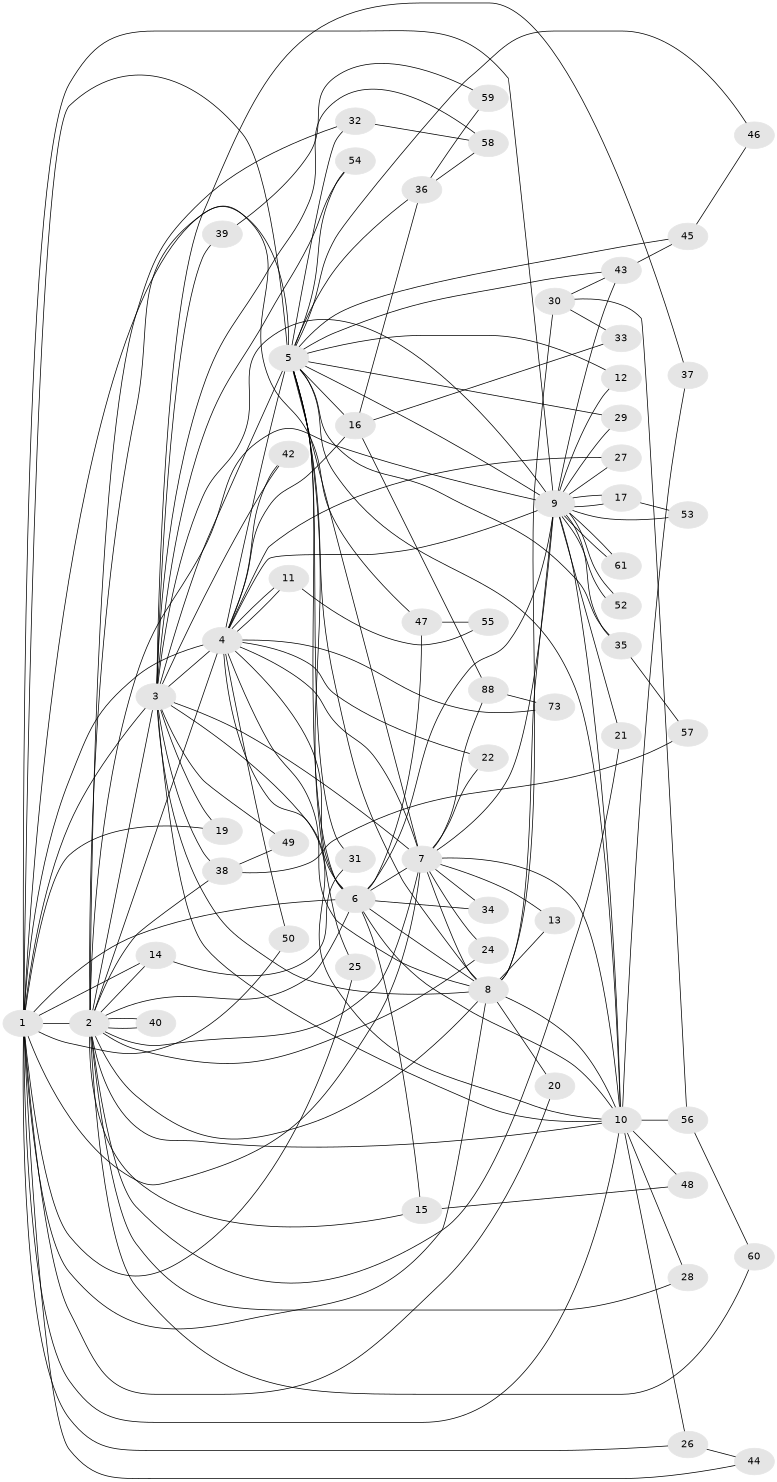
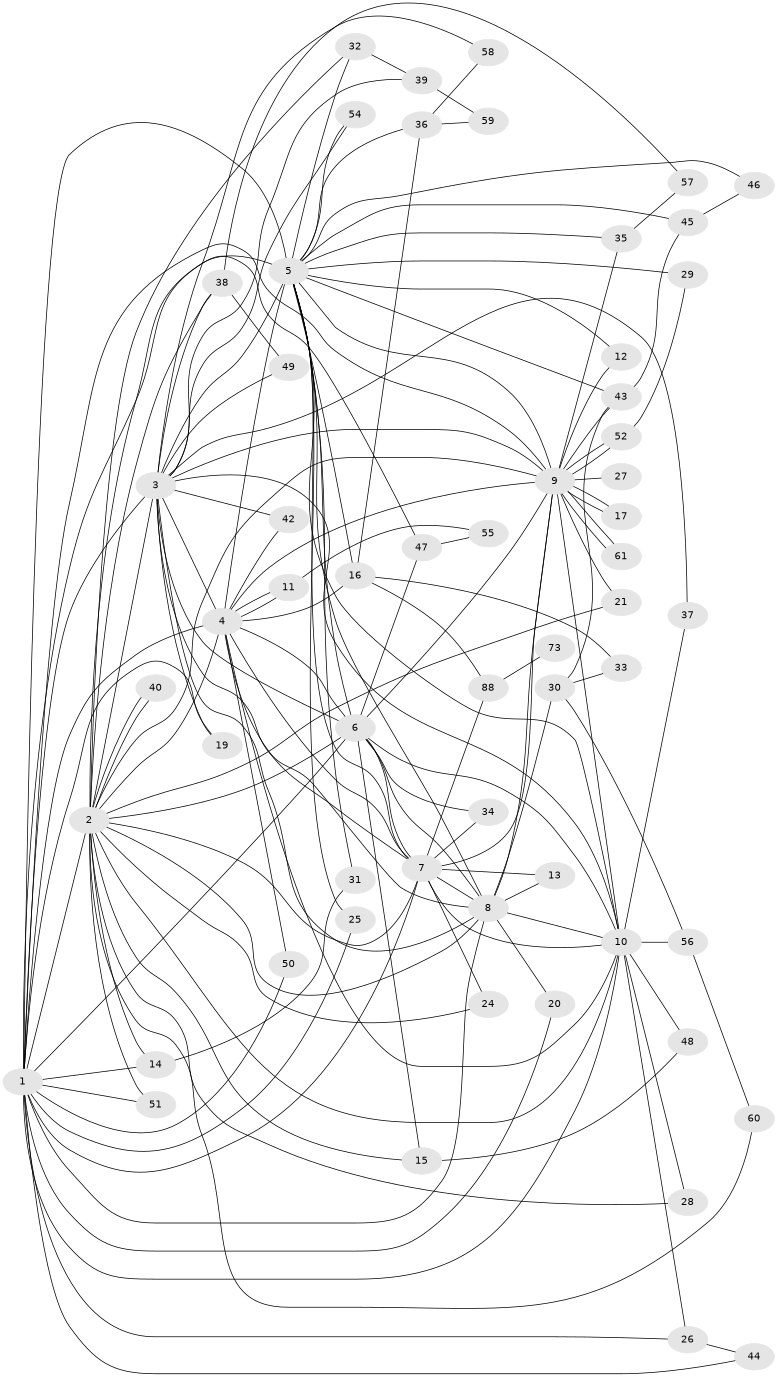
edge "32" -- "58": now "32" -- "39"
edge "29" -- "9": now "29" -- "52"
edge "27" -- "4": removed
node "53": removed
edge "4" -- "73": removed
node "22": removed
node "51": added
